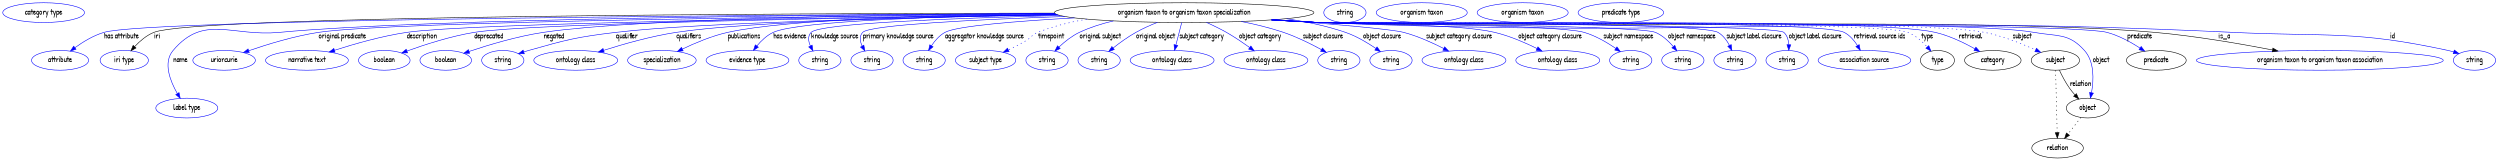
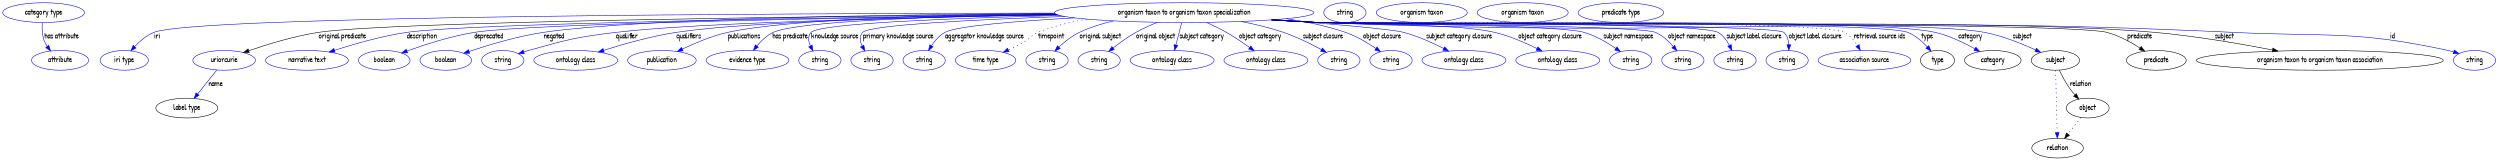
node "organism taxon to organism taxon specialization": color black -> blue
edge "organism taxon to organism taxon specialization" -> "iri type": color black -> blue
edge "organism taxon to organism taxon specialization" -> "attribute": now "category type" -> "attribute"
edge "organism taxon to organism taxon specialization" -> "label type": now "uriorcurie" -> "label type"
edge "organism taxon to organism taxon specialization" -> "uriorcurie": color blue -> black
edge "organism taxon to organism taxon specialization" -> "association source": style solid -> dotted
edge "organism taxon to organism taxon specialization" -> "type": style dotted -> solid
edge "organism taxon to organism taxon specialization" -> "subject": style dotted -> solid
edge "organism taxon to organism taxon specialization" -> "object": removed, label "object"
edge "organism taxon to organism taxon specialization" -> "predicate": color blue -> black
edge "organism taxon to organism taxon specialization" -> "evidence type": label "has evidence" -> "has predicate"
edge "organism taxon to organism taxon specialization" -> "category": label "retrieval" -> "category"
edge "organism taxon to organism taxon specialization" -> "organism taxon to organism taxon association": label "is_a" -> "subject"
node "specialization": label "specialization" -> "publication"
node "subject type": label "subject type" -> "time type"
node "organism taxon to organism taxon association": color blue -> black
edge "subject" -> "relation": color black -> blue
node "label type": color blue -> black
